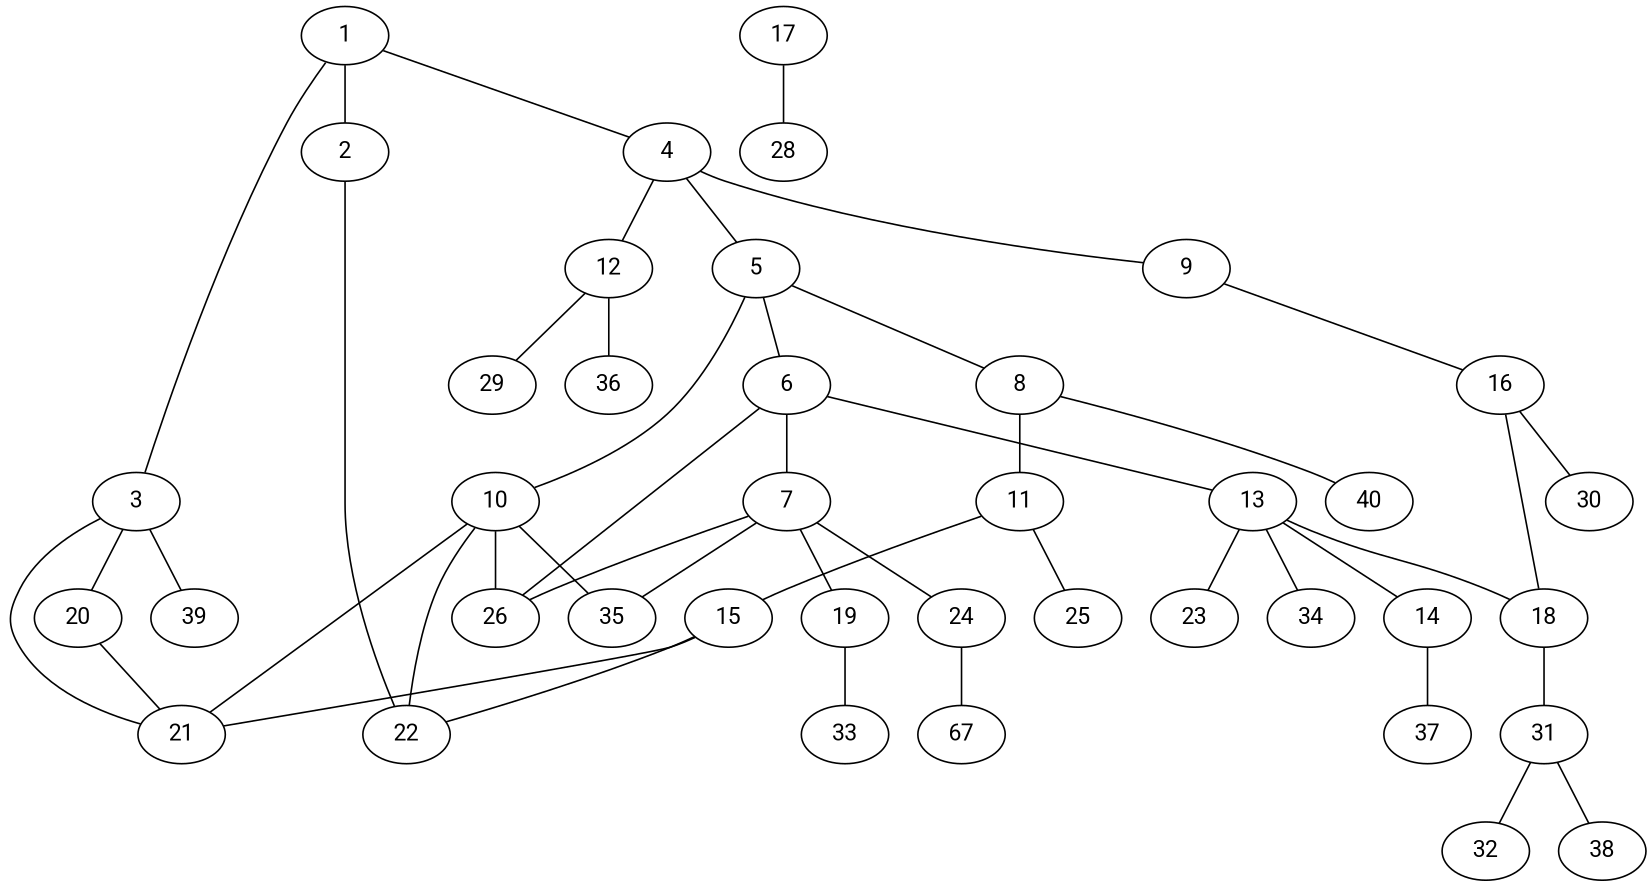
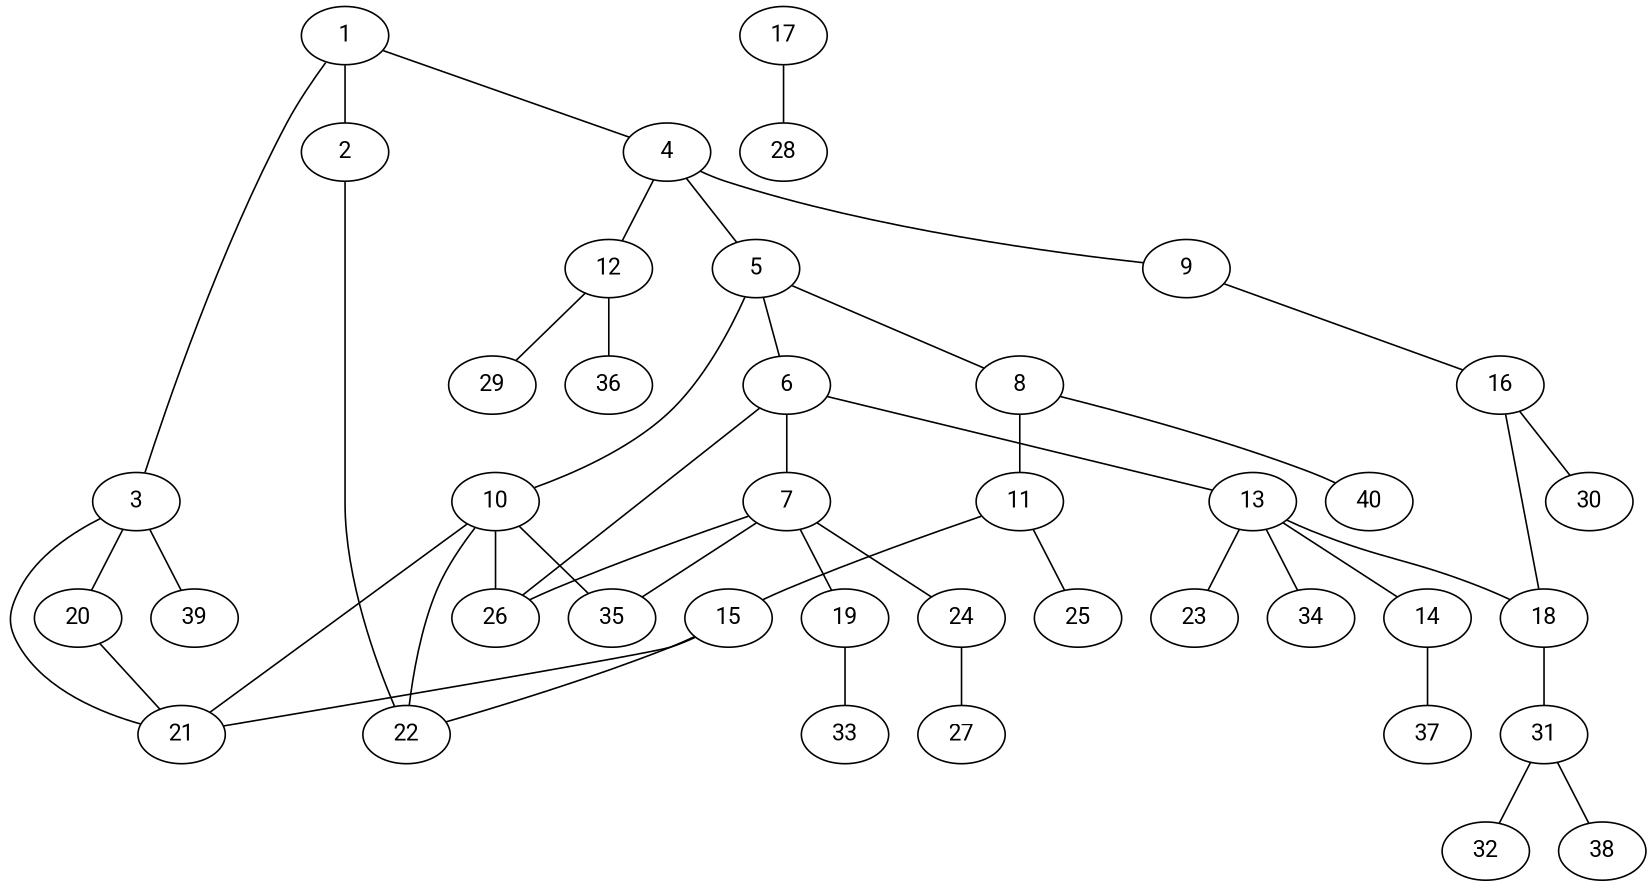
node "67": label "67" -> "27"
